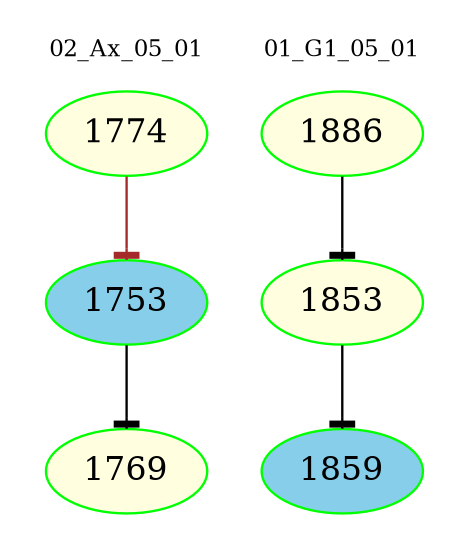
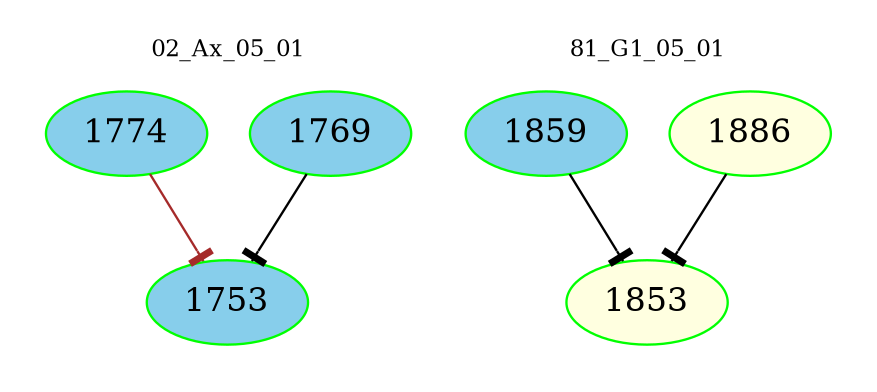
cluster "01_G1_05_01": label "01_G1_05_01" -> "81_G1_05_01"
node "1774": fillcolor lightyellow -> skyblue
edge "1753" -> "1769": reversed
edge "1853" -> "1859": reversed
node "1769": fillcolor lightyellow -> skyblue
